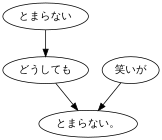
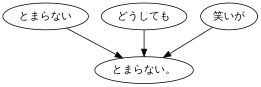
edge "とまらない" -> "どうしても": now "とまらない" -> "とまらない。"
